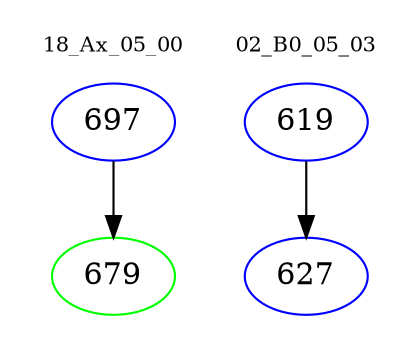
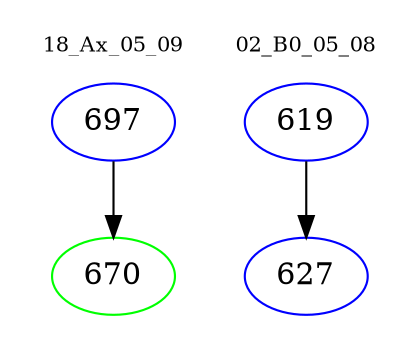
cluster "18_Ax_05_00": label "18_Ax_05_00" -> "18_Ax_05_09"
cluster "02_B0_05_03": label "02_B0_05_03" -> "02_B0_05_08"
node "679": label "679" -> "670"
